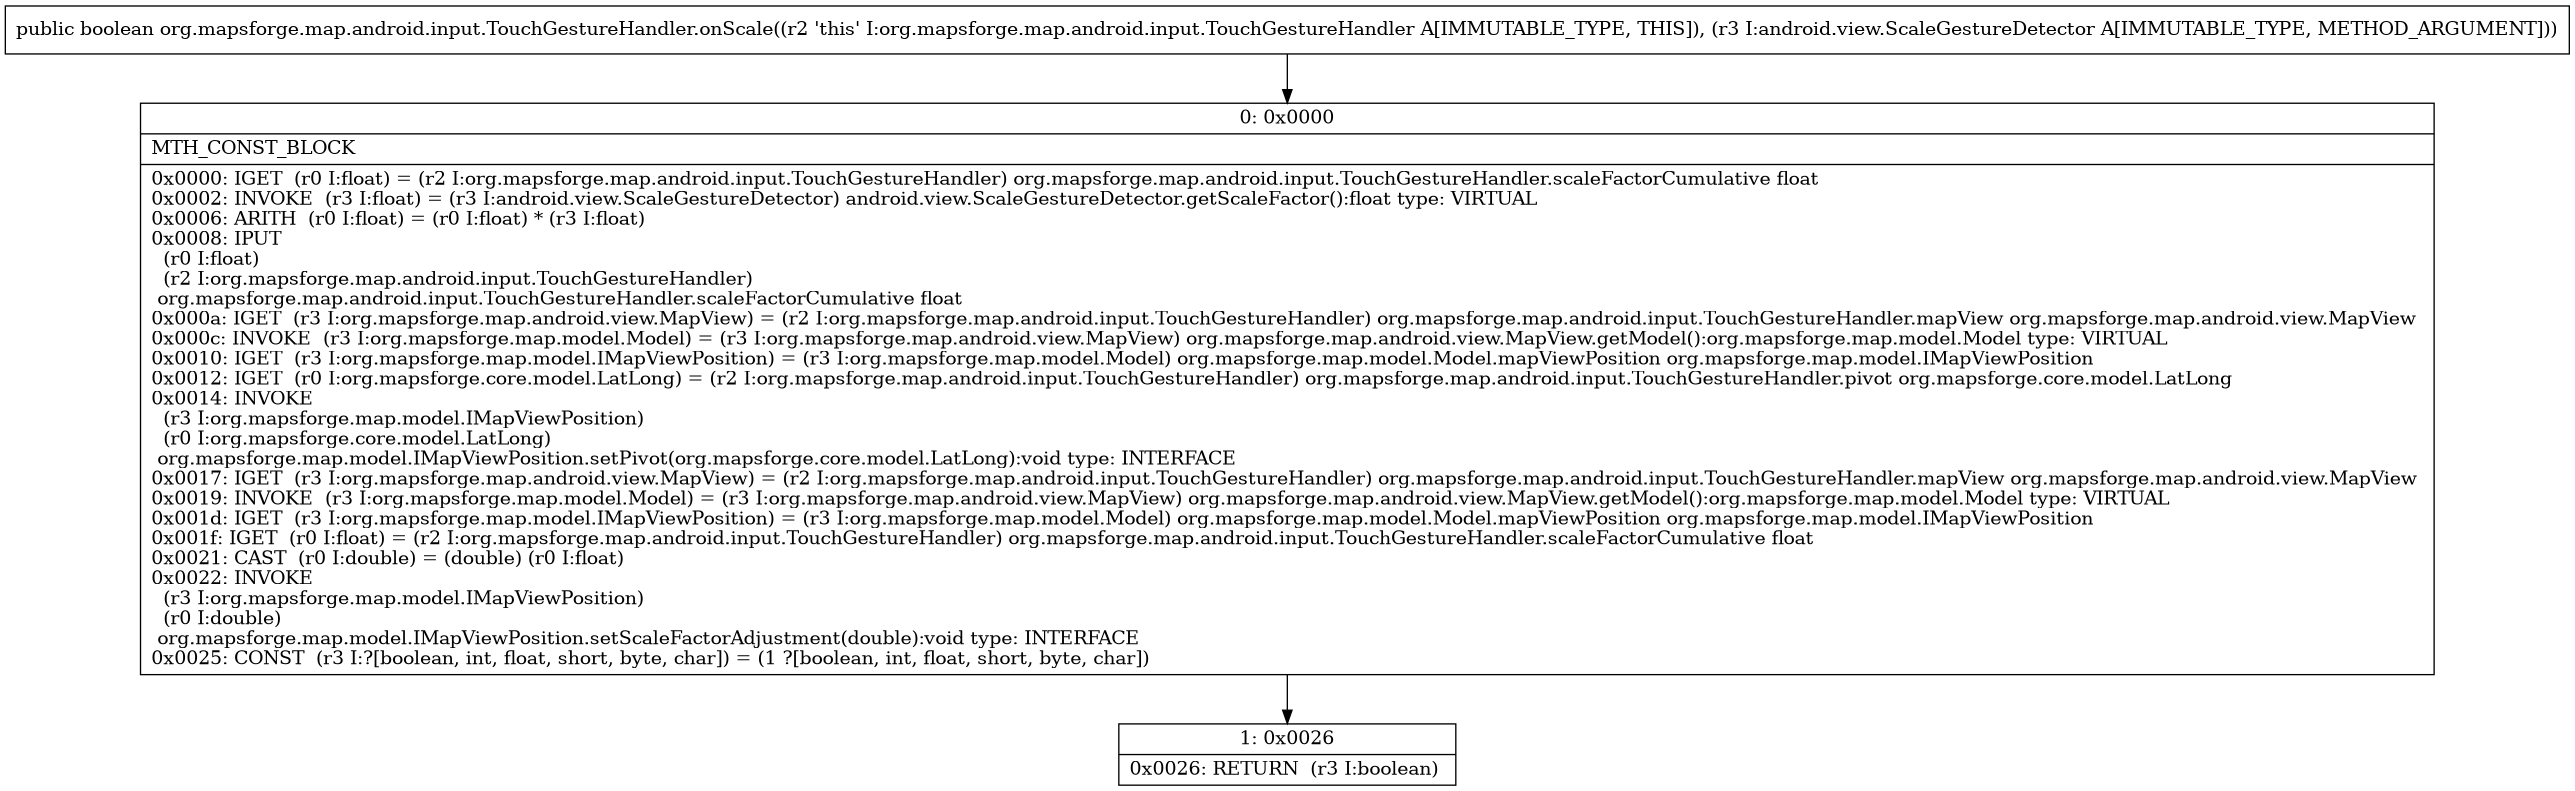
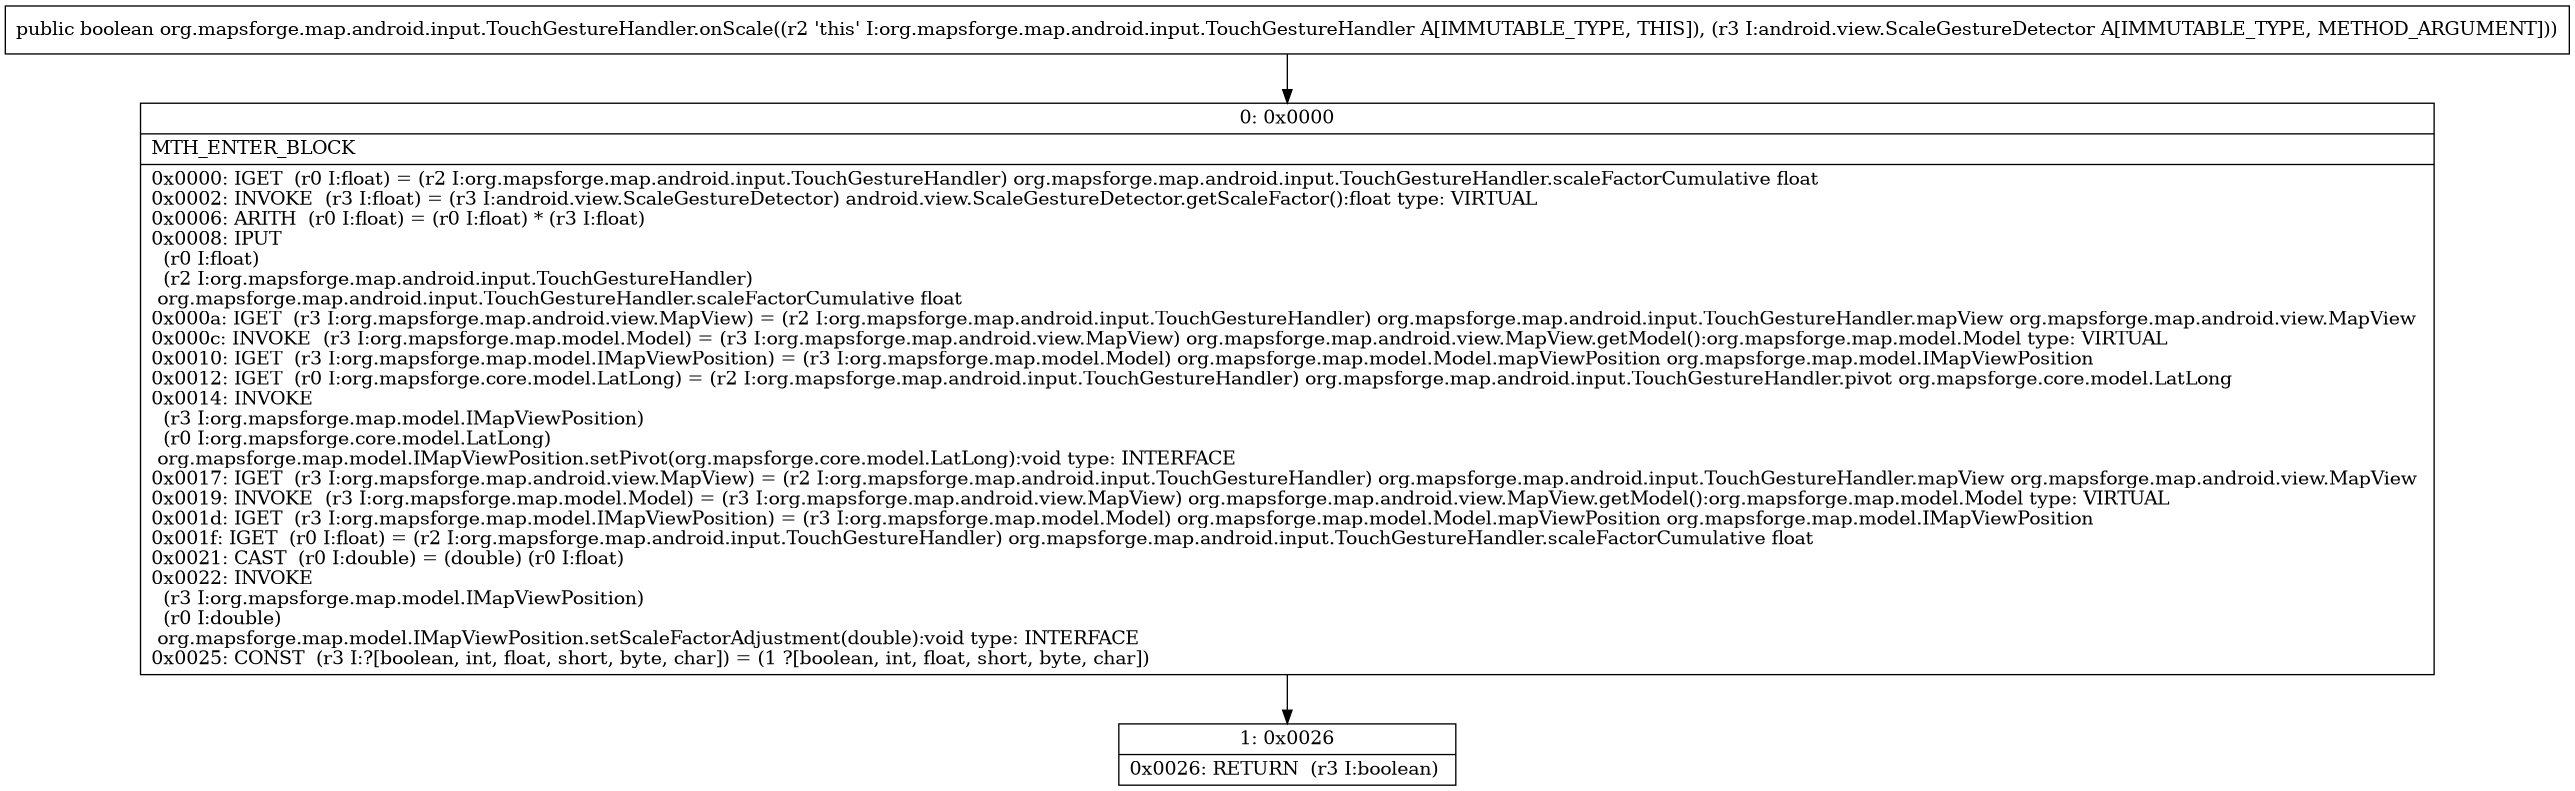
node "0: 0x0000": text "MTH_CONST_BLOCK" -> "MTH_ENTER_BLOCK"
